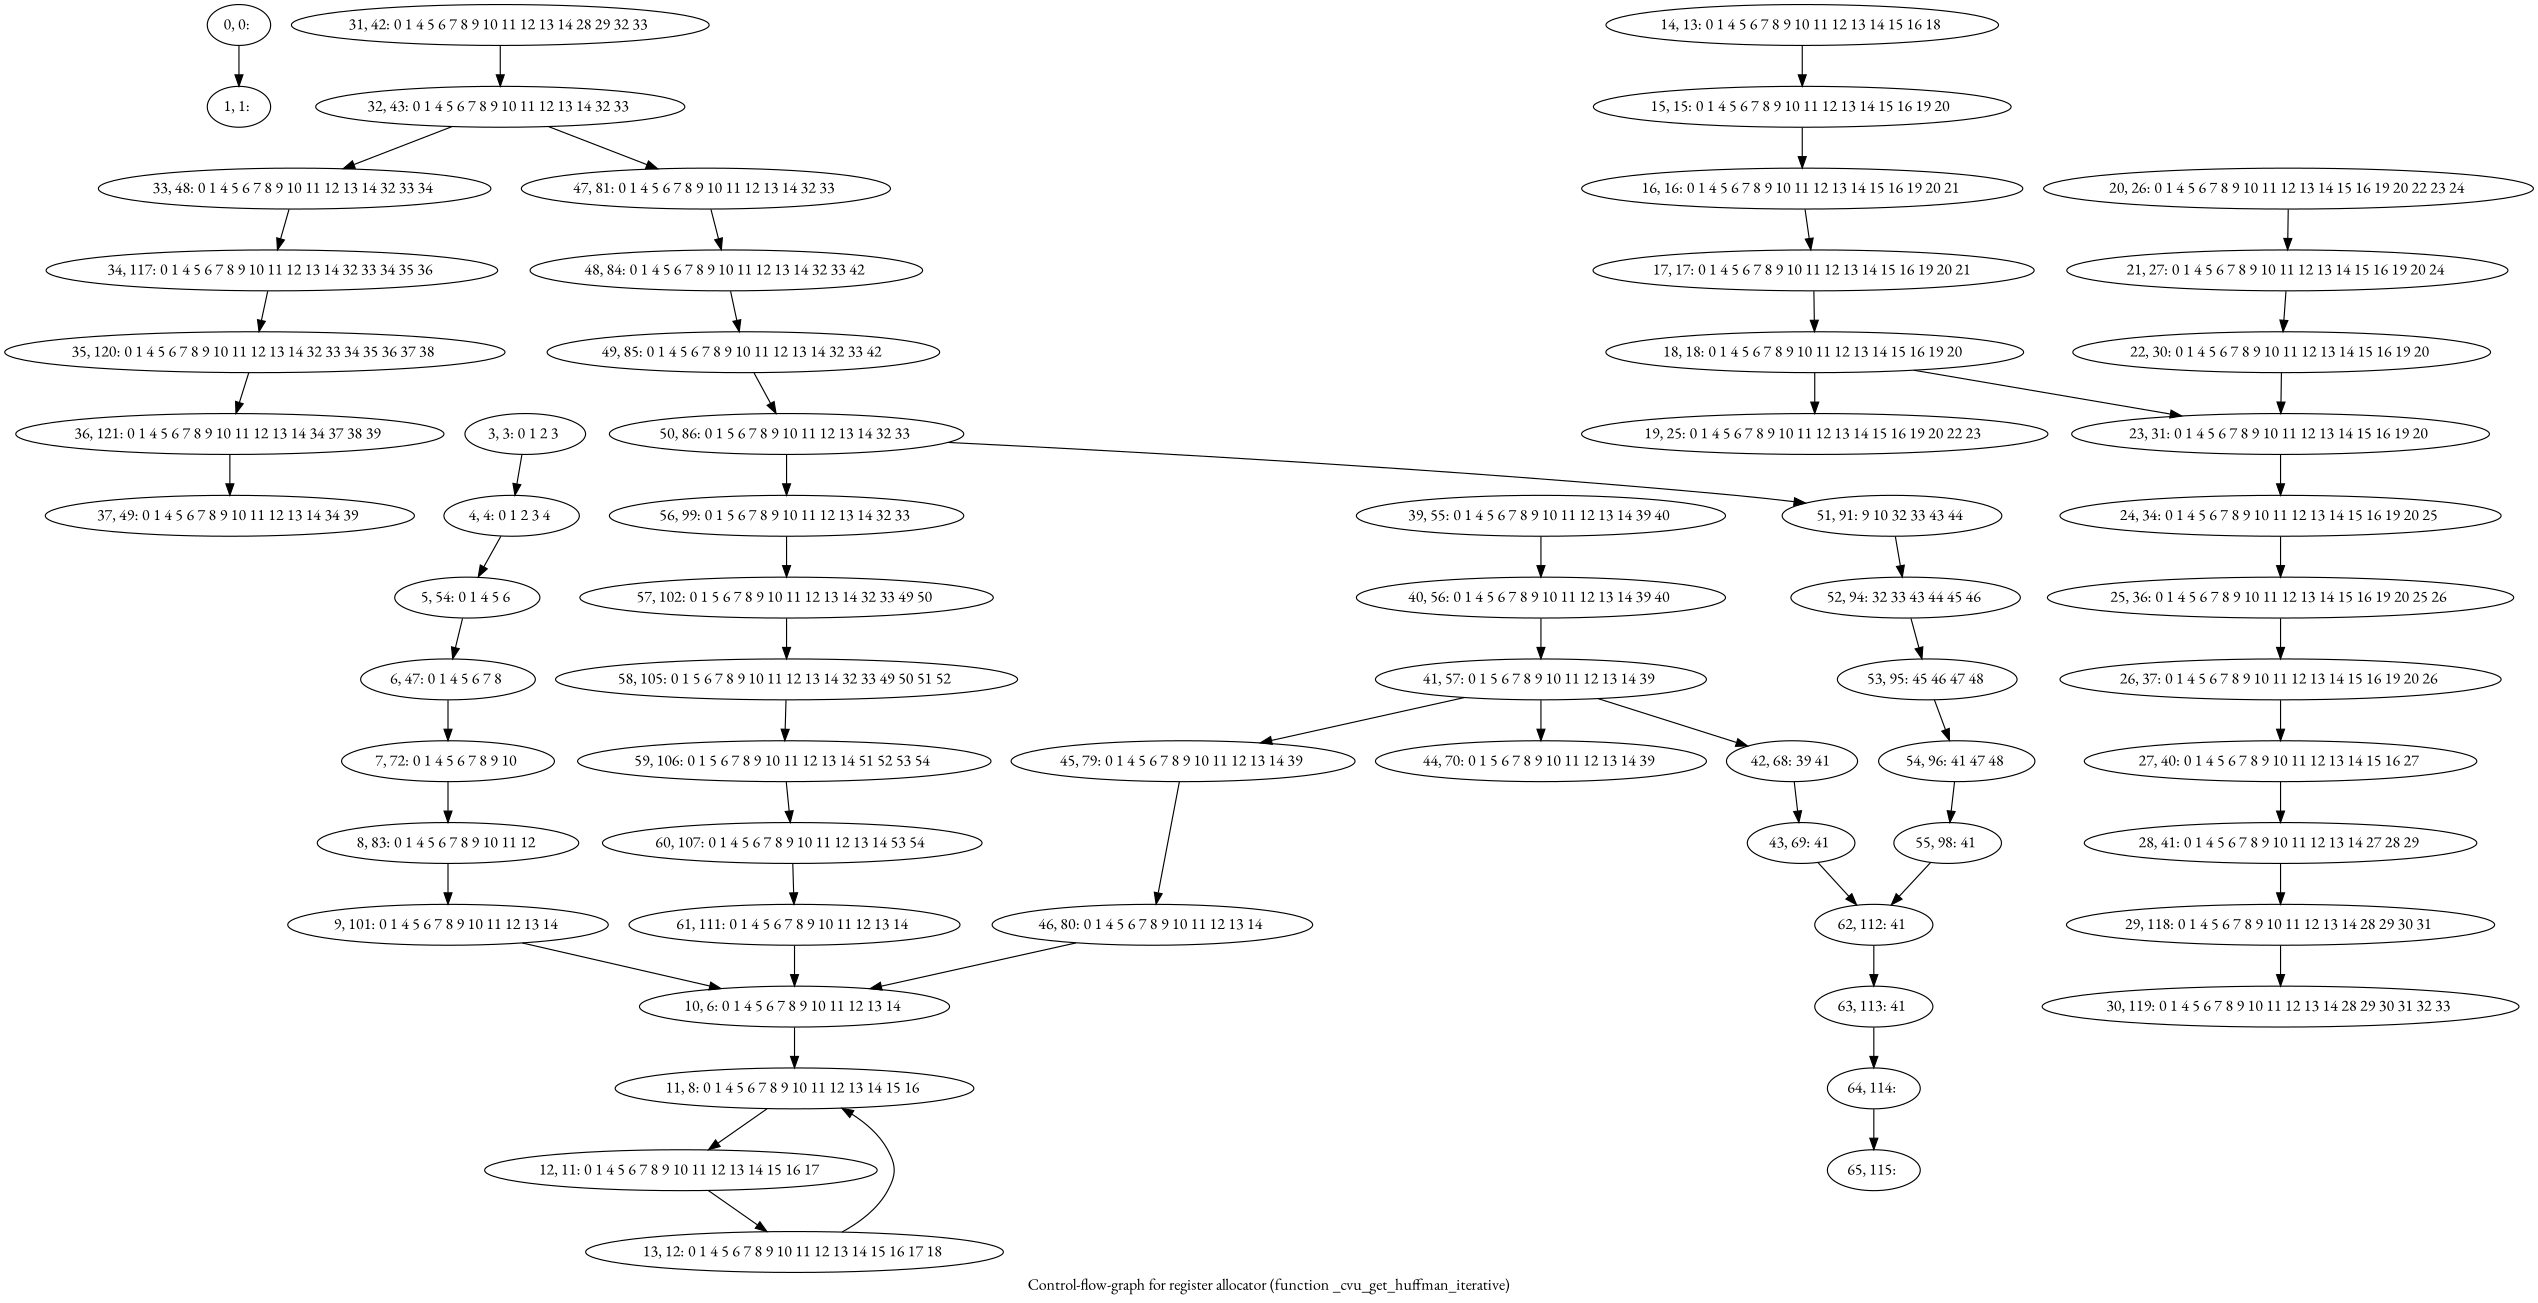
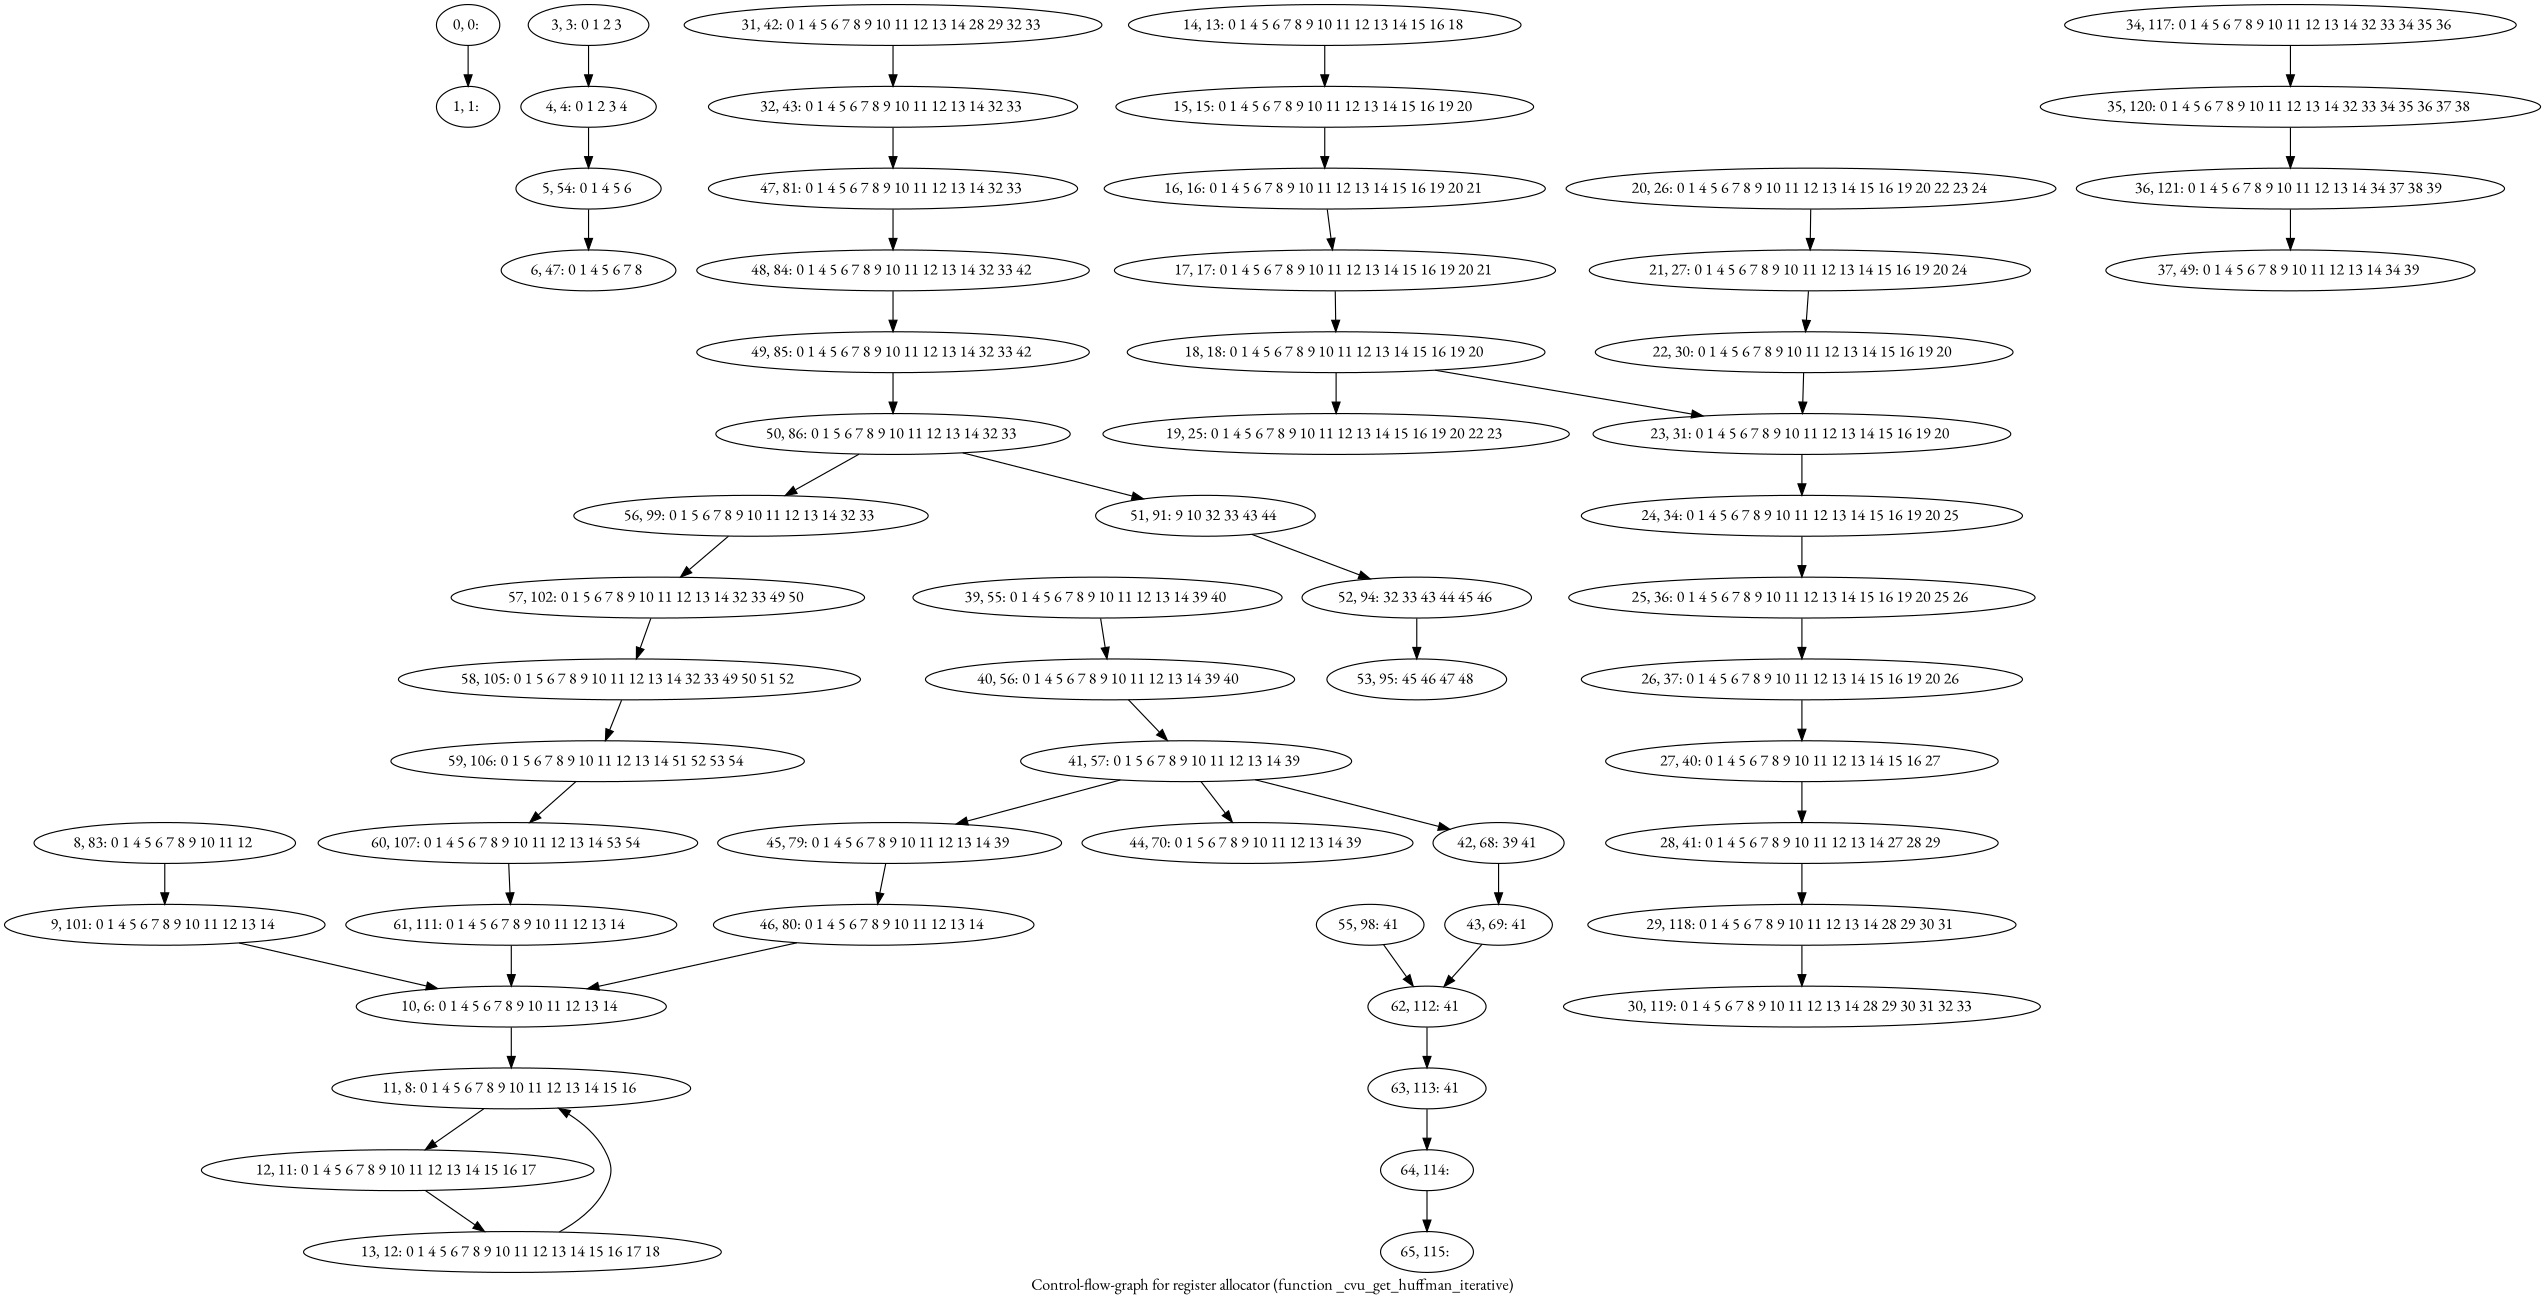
node "33, 48: 0 1 4 5 6 7 8 9 10 11 12 13 14 32 33 34": removed
node "7, 72: 0 1 4 5 6 7 8 9 10": removed
node "54, 96: 41 47 48": removed
